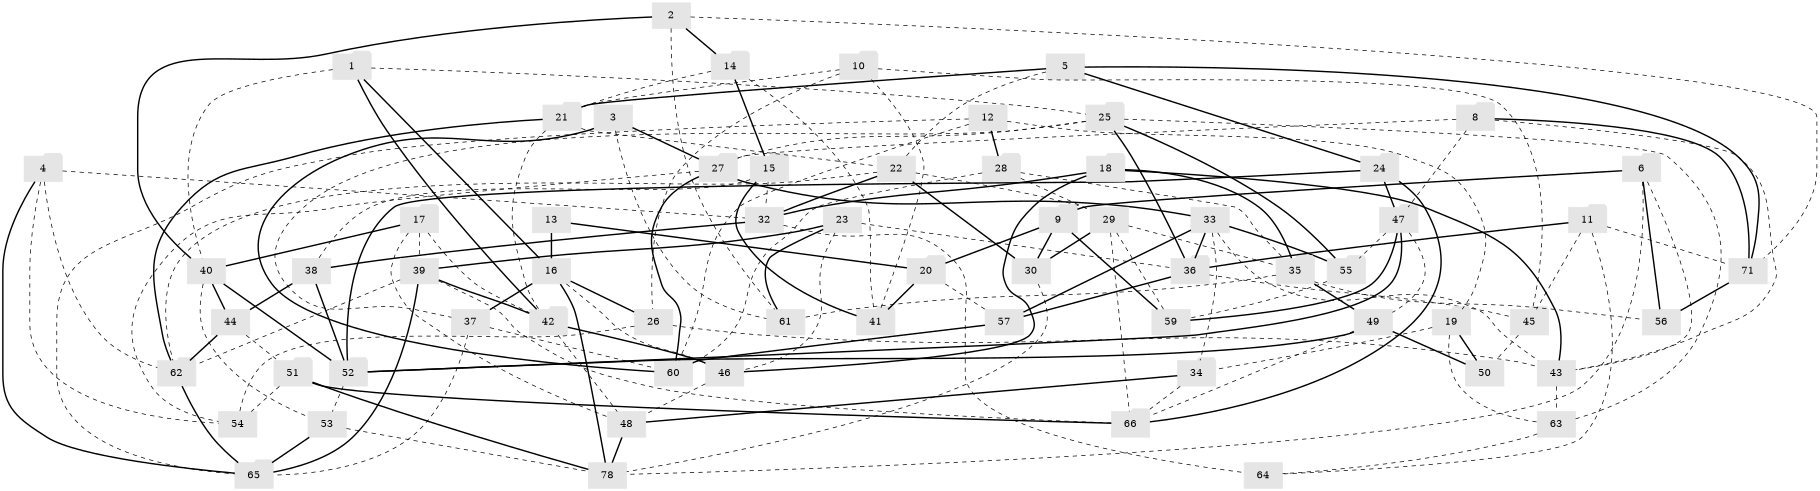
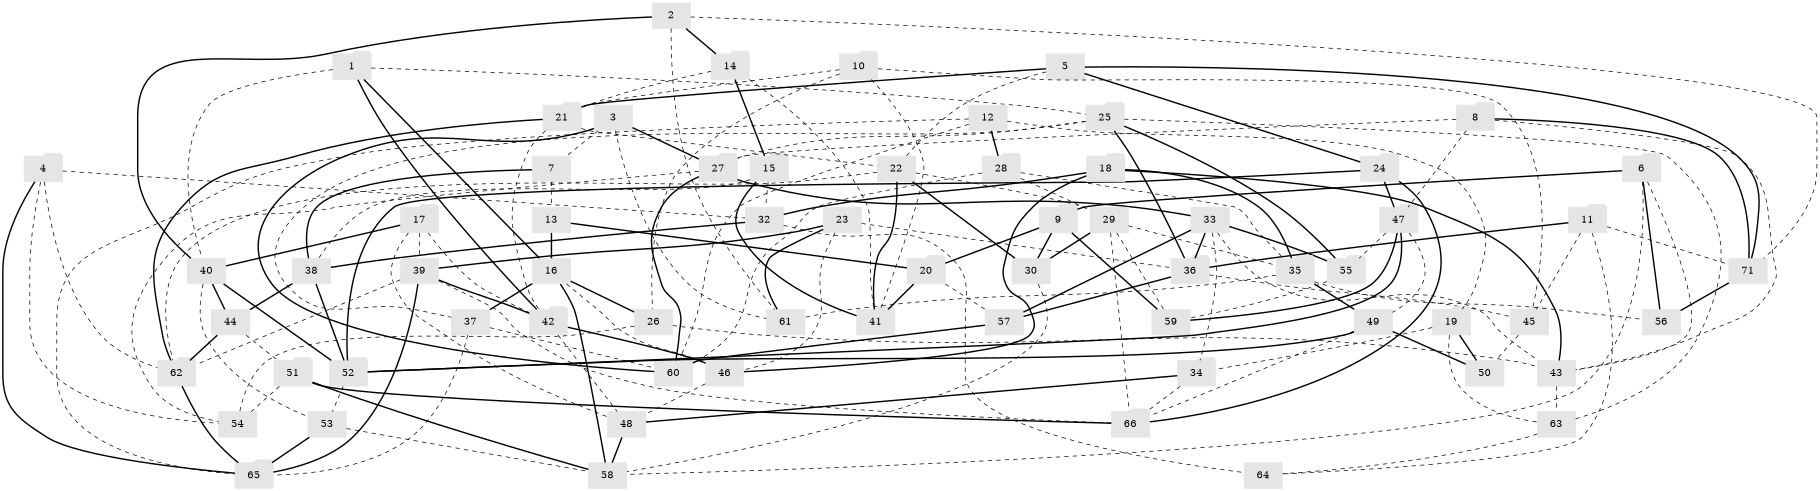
node "7": added
edge "22" -- "32": now "22" -- "41"
node "78": label "78" -> "58"
